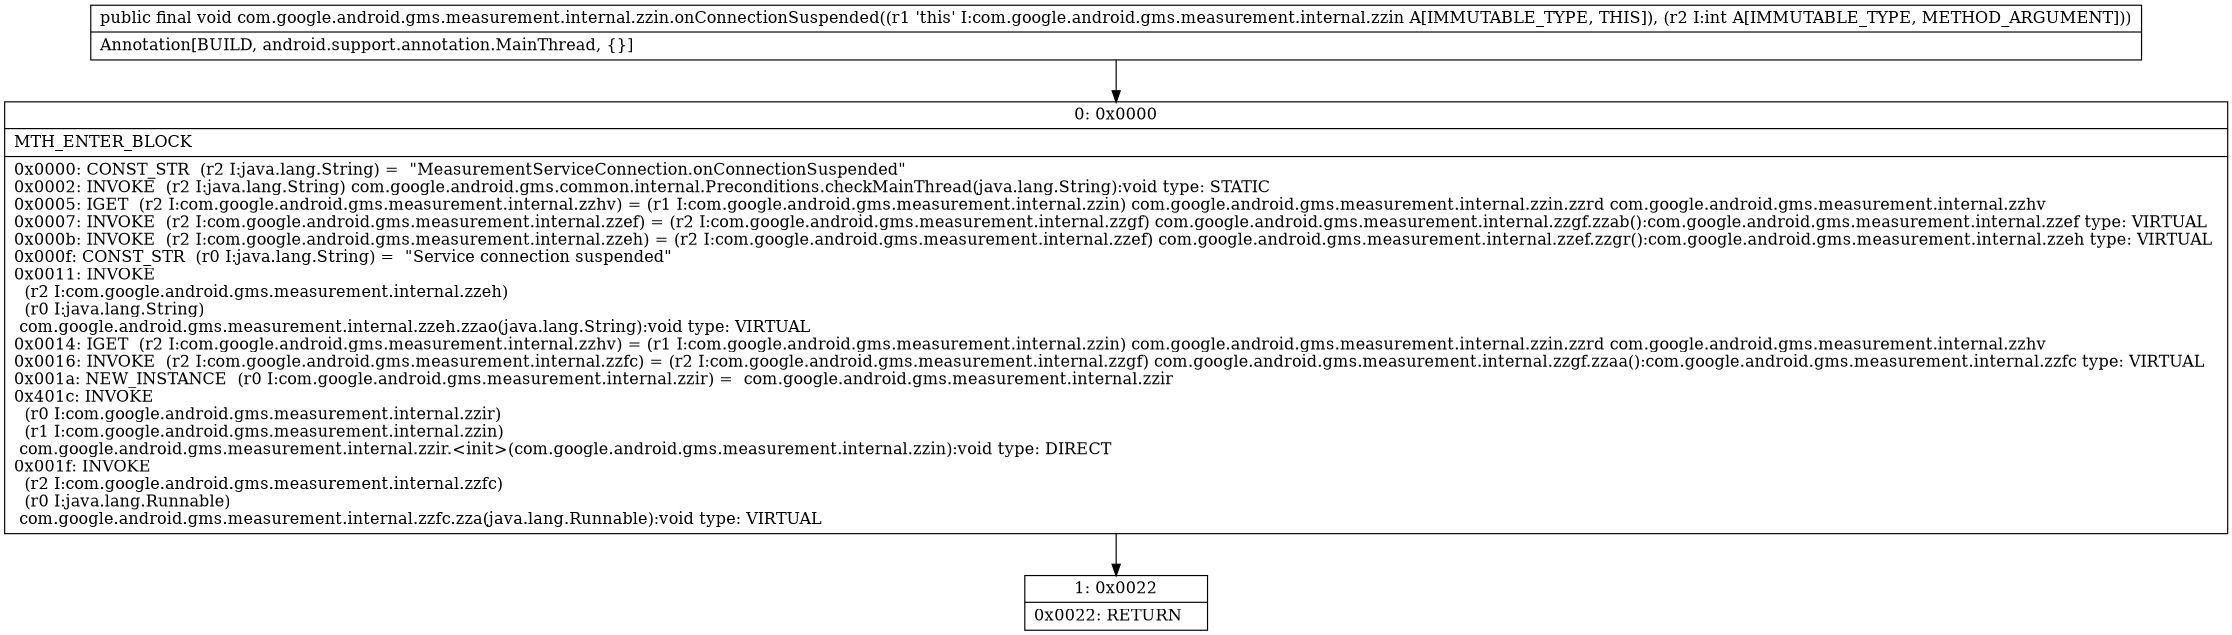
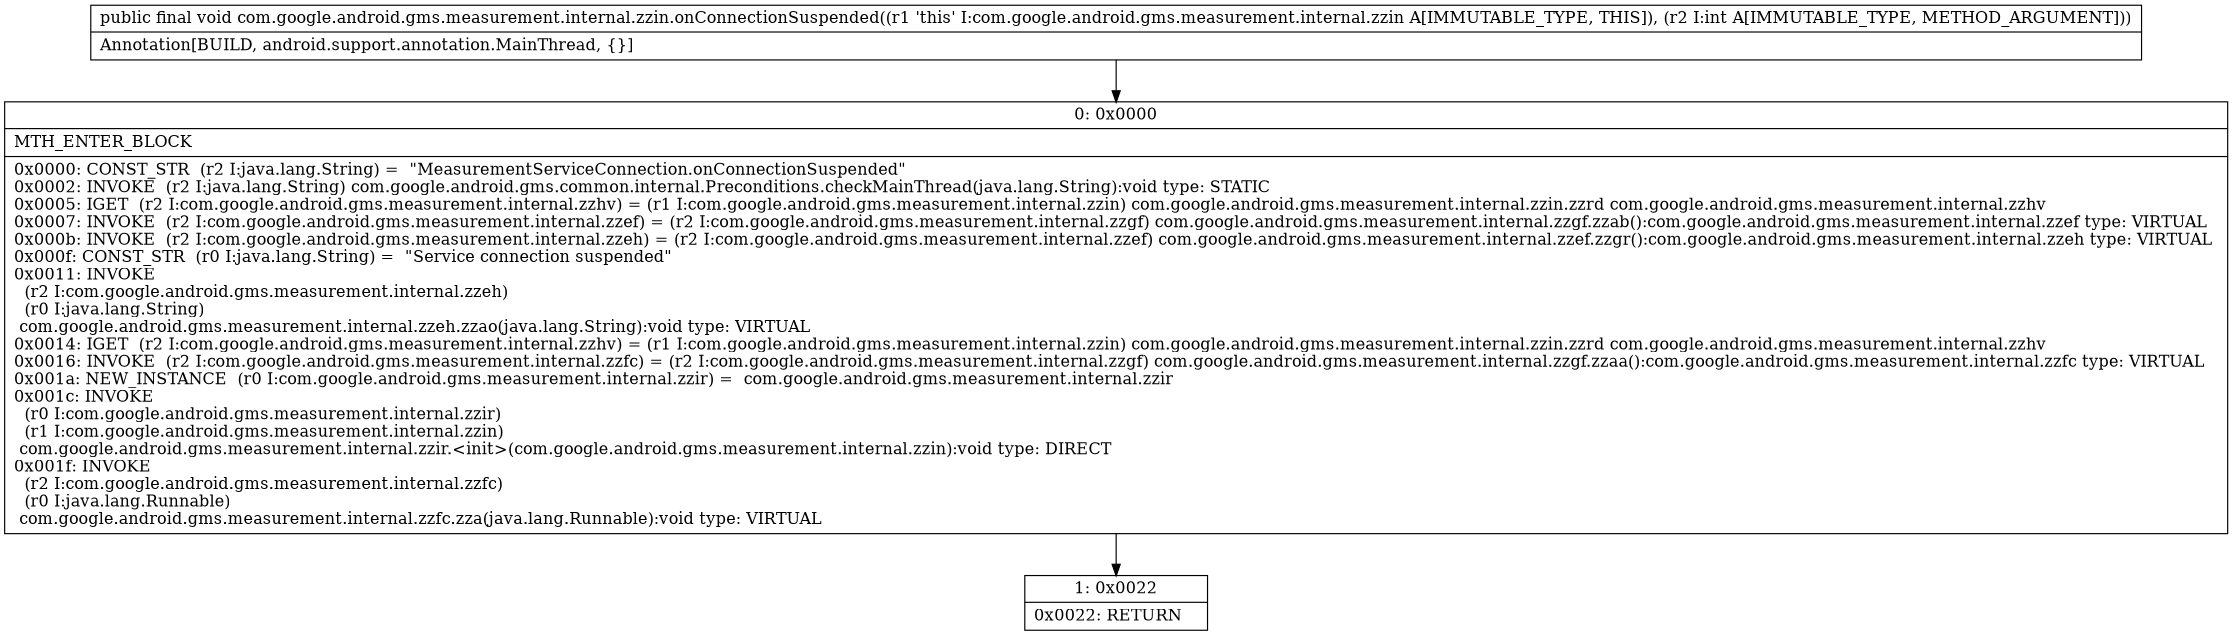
node "0: 0x0000": text "0x401c: INVOKE" -> "0x001c: INVOKE"
